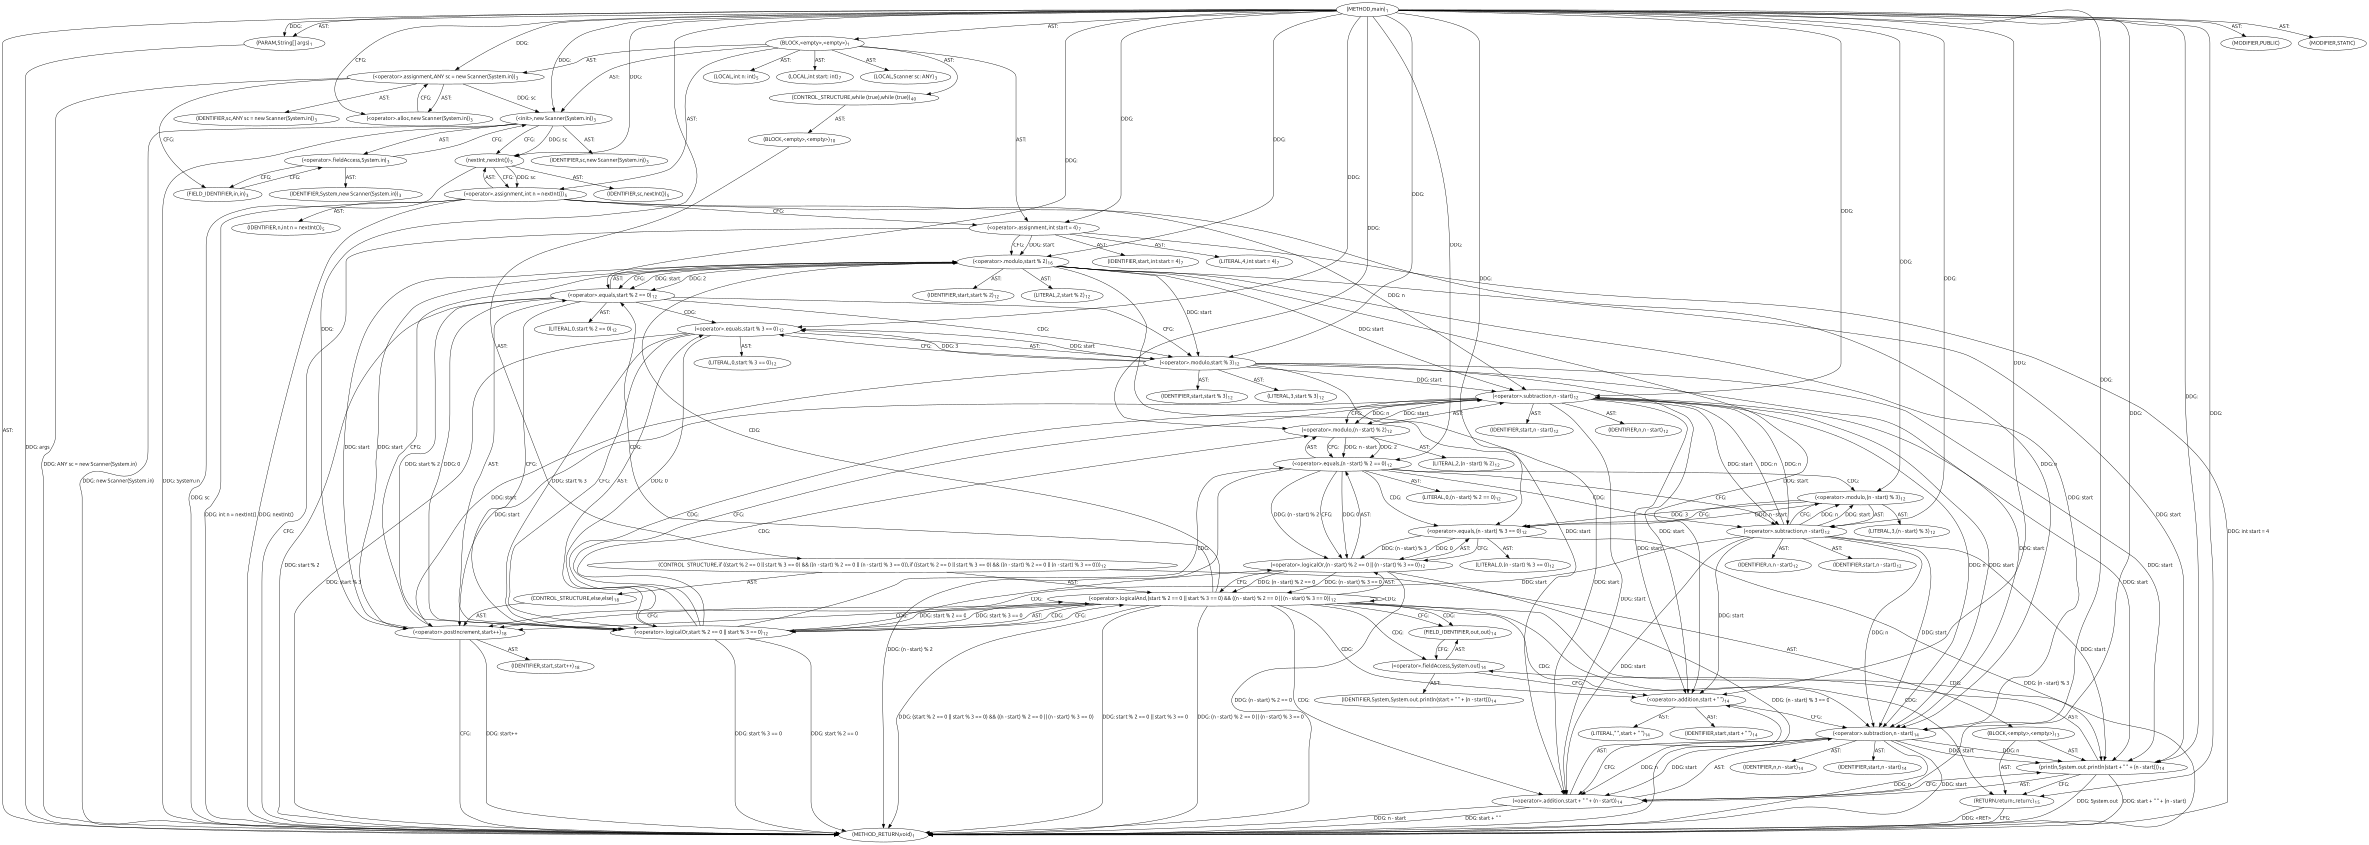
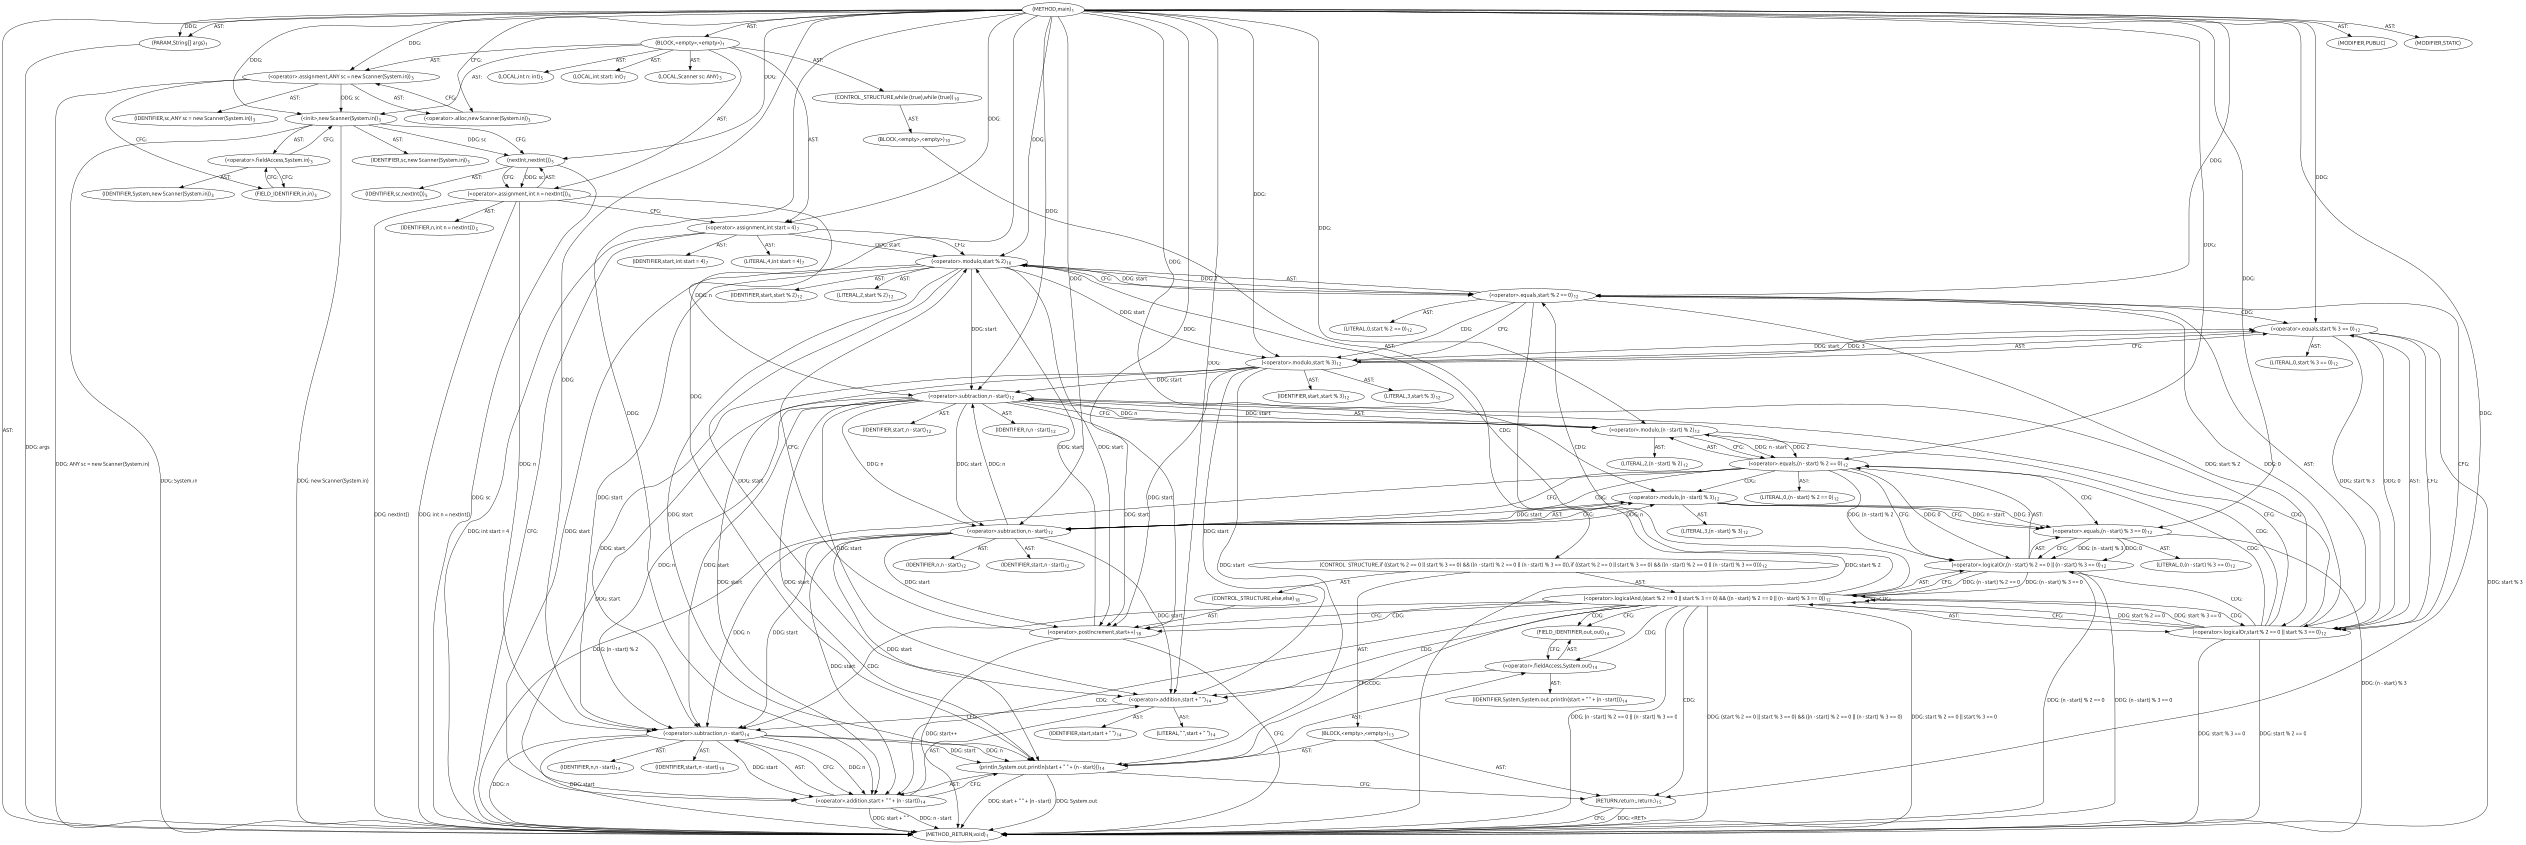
node "(CONTROL_STRUCTURE,while (true),while (true))": text "40" -> "10"
node "(IDENTIFIER,start,start++)": removed
